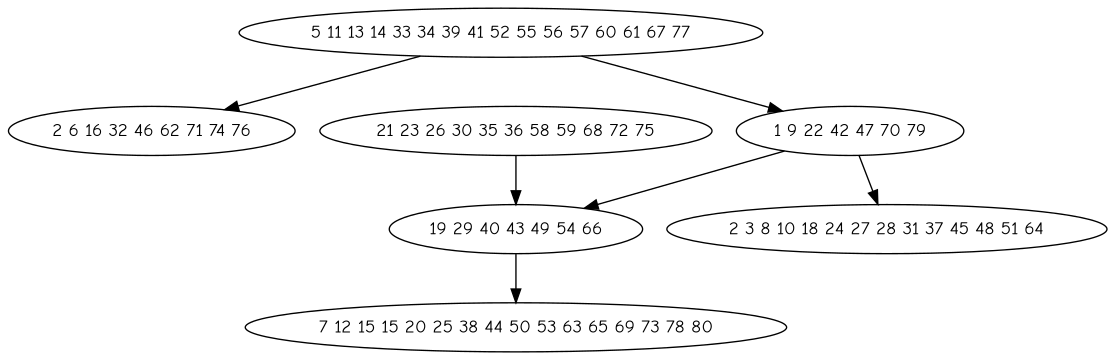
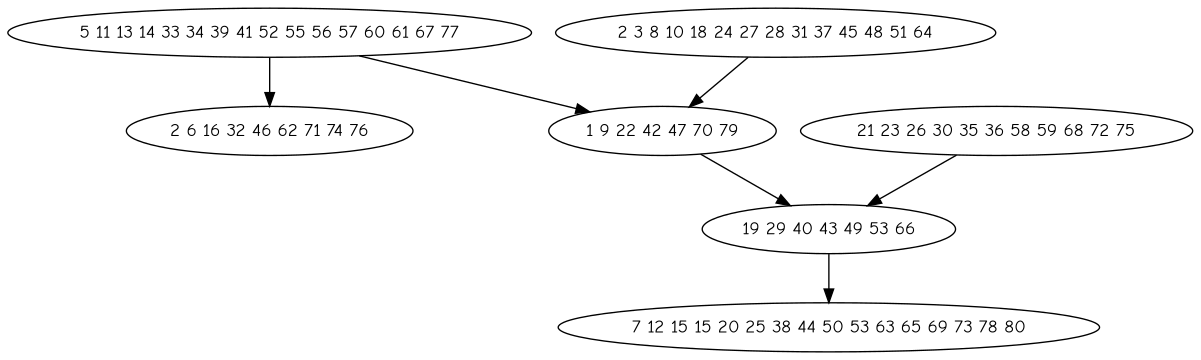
edge "1 9 22 42 47 70 79" -> "2 3 8 10 18 24 27 28 31 37 45 48 51 64": reversed
node "19 29 40 43 49 54 66": label "19 29 40 43 49 54 66" -> "19 29 40 43 49 53 66"
